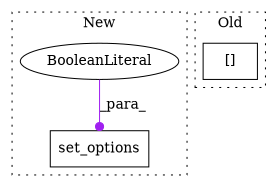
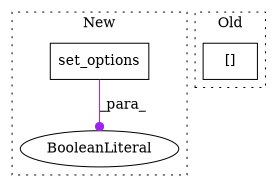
edge "BooleanLiteral" -> "set_options": reversed
